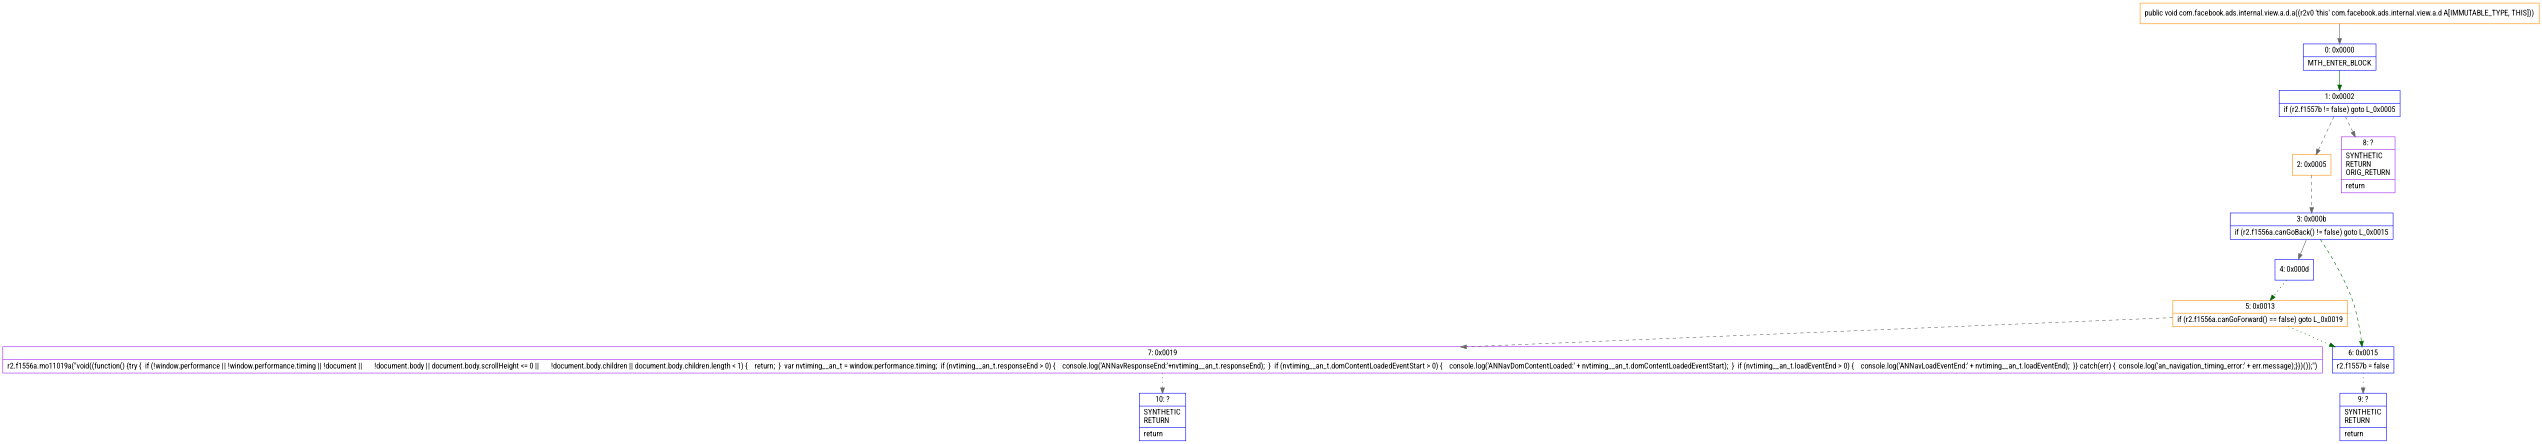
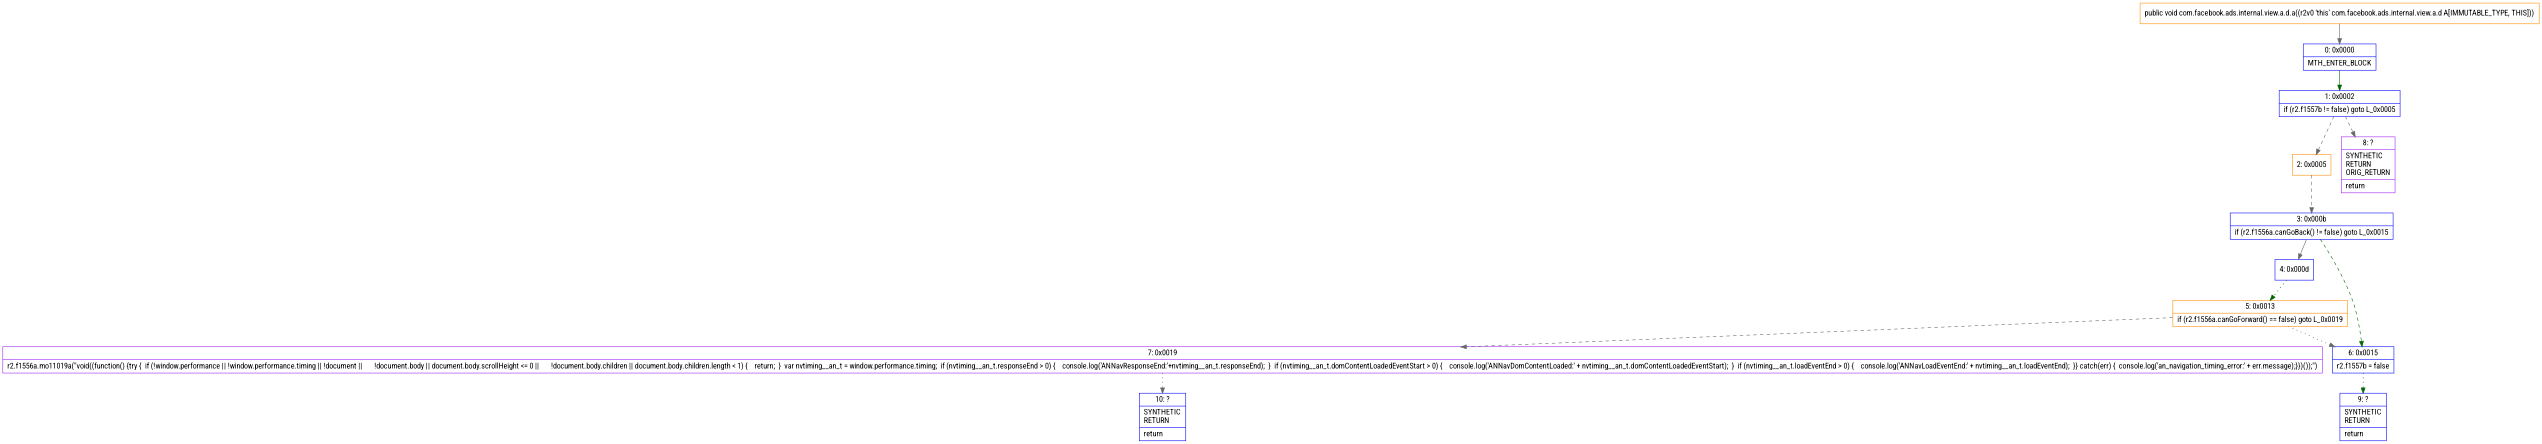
edge "5: 0x0013" -> "6: 0x0015": color darkgreen -> gray40
edge "6: 0x0015" -> "9: ?": color gray40 -> darkgreen
